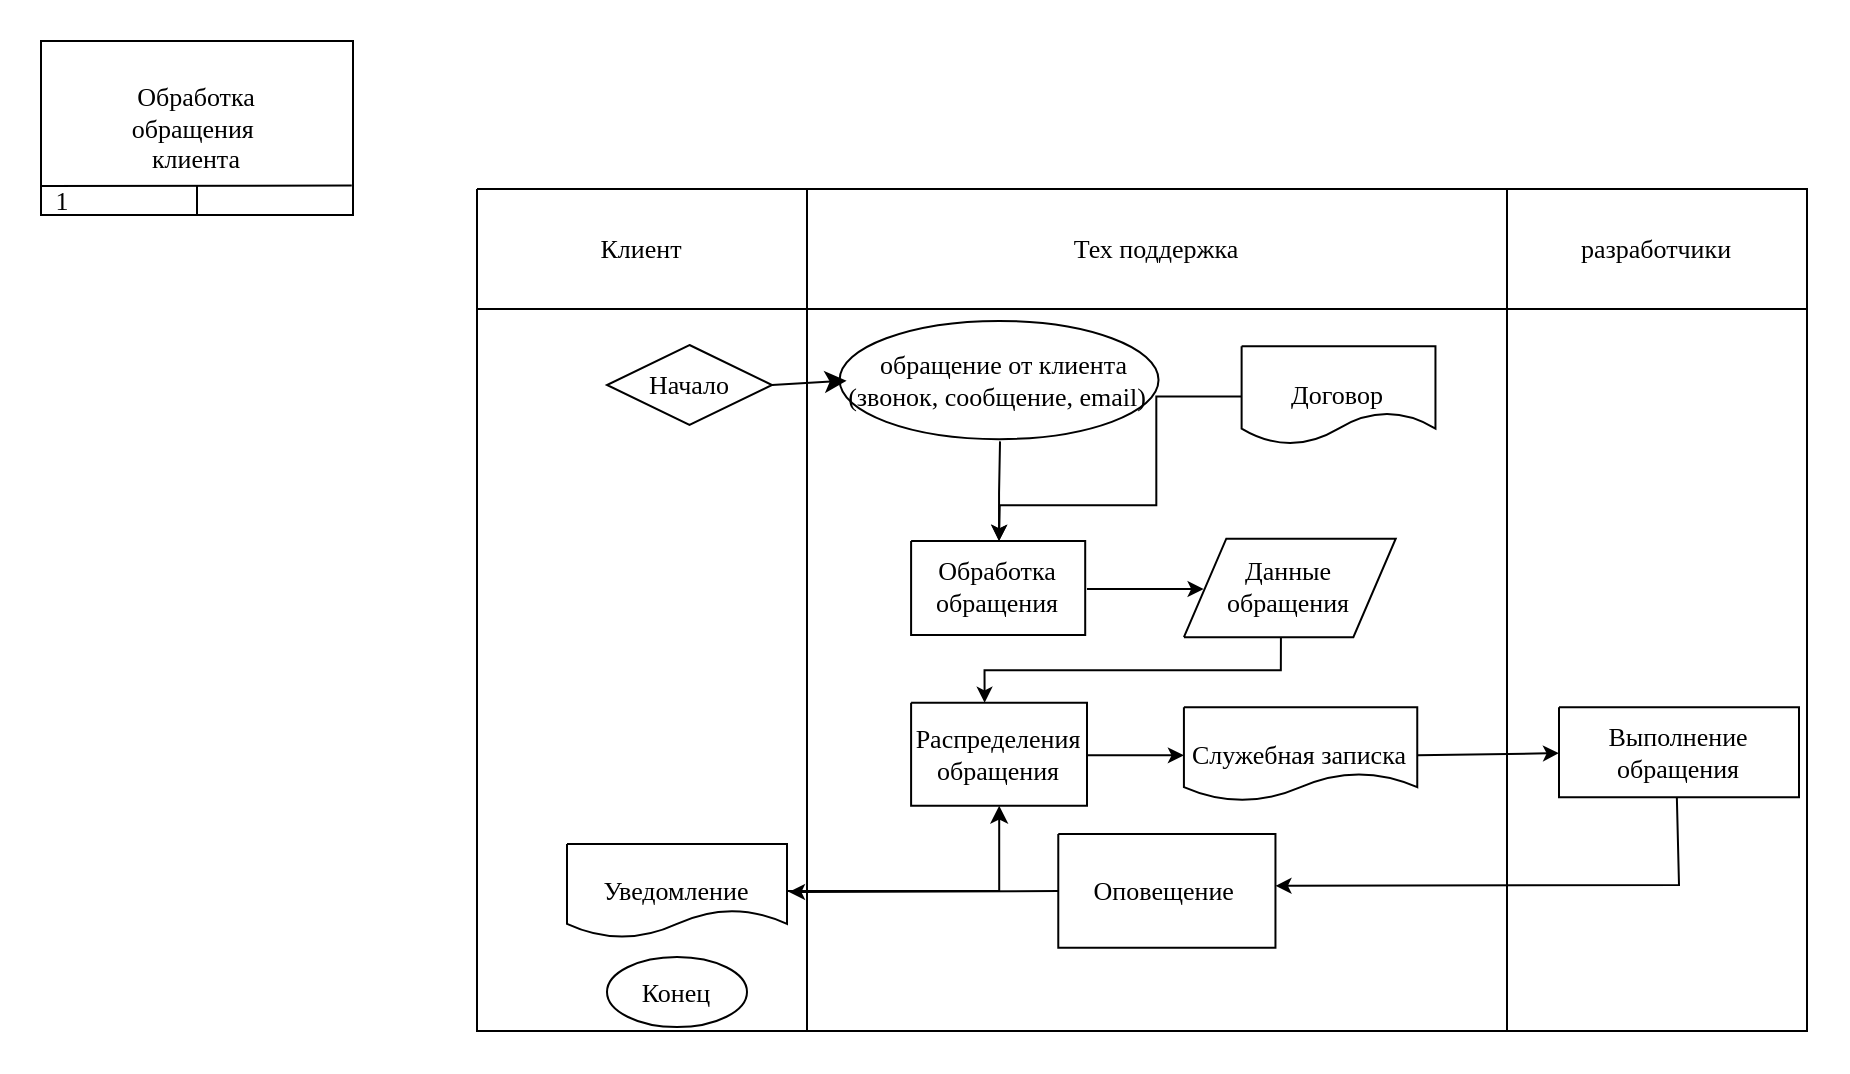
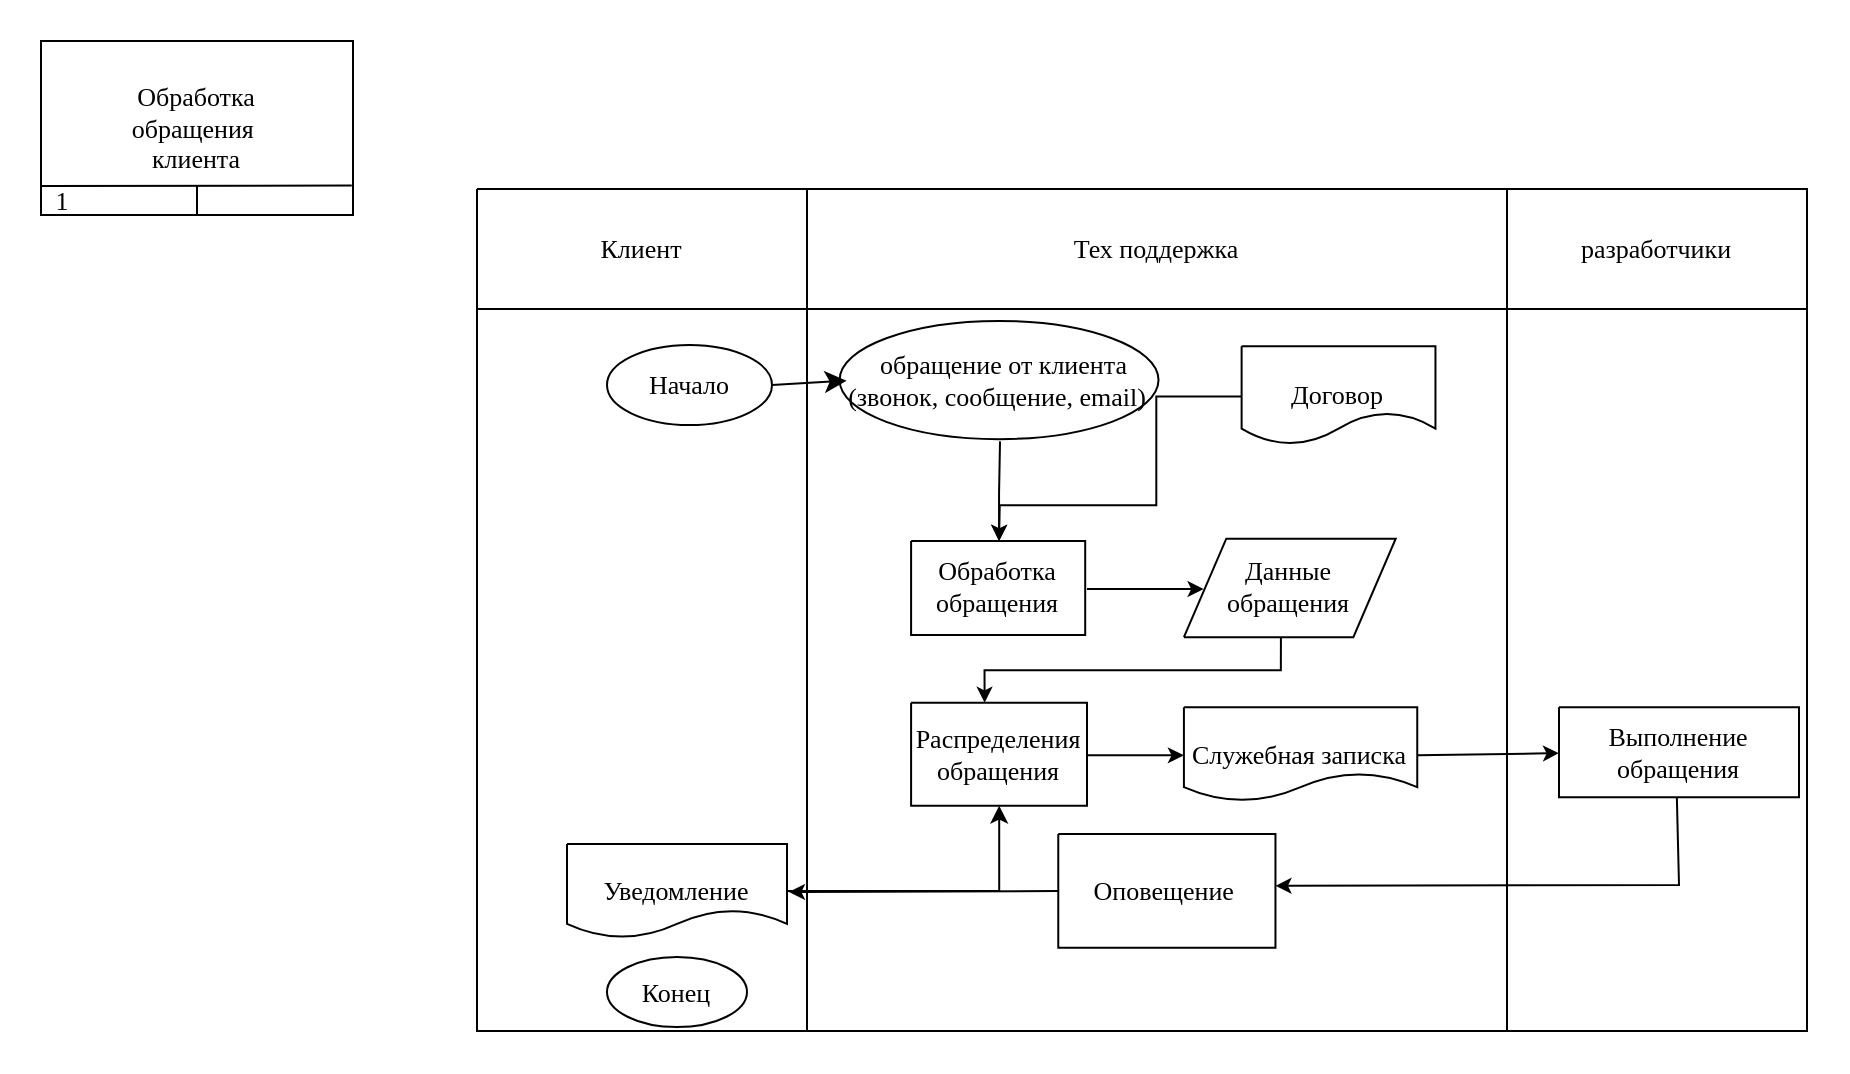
node "Начало": shape diamond -> ellipse
